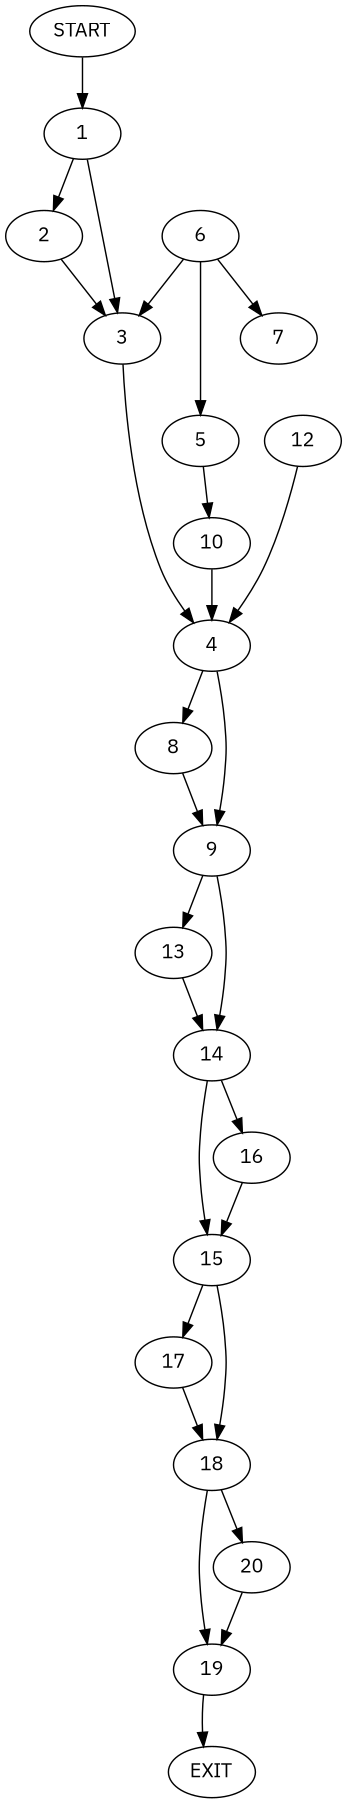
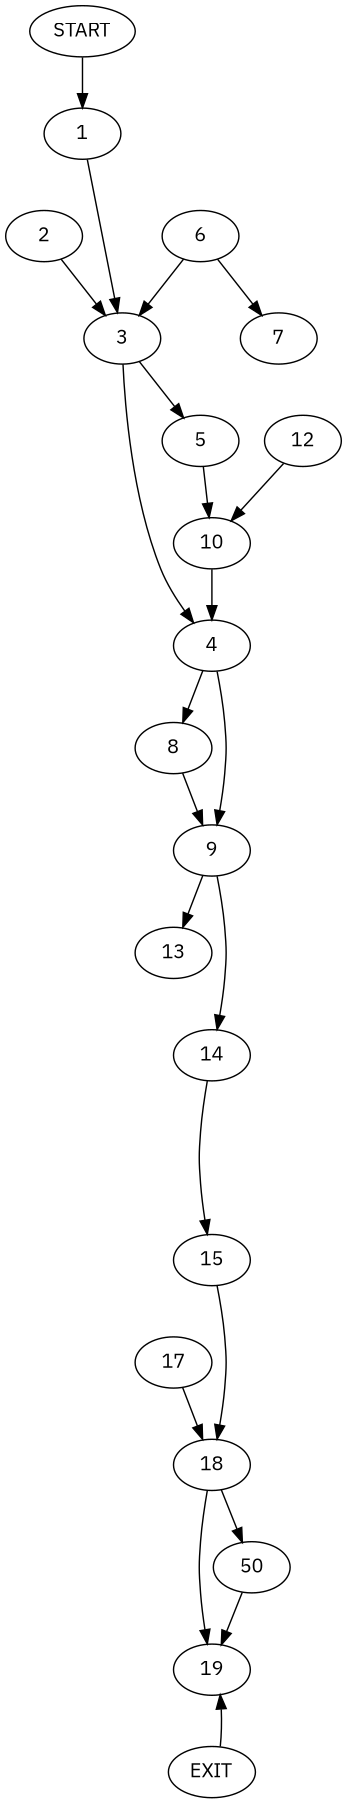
edge "1" -> "2": removed
edge "6" -> "5": now "3" -> "5"
edge "12" -> "4": now "12" -> "10"
edge "13" -> "14": removed
node "16": removed
edge "15" -> "17": removed
node "20": label "20" -> "50"
edge "19" -> "EXIT": reversed
